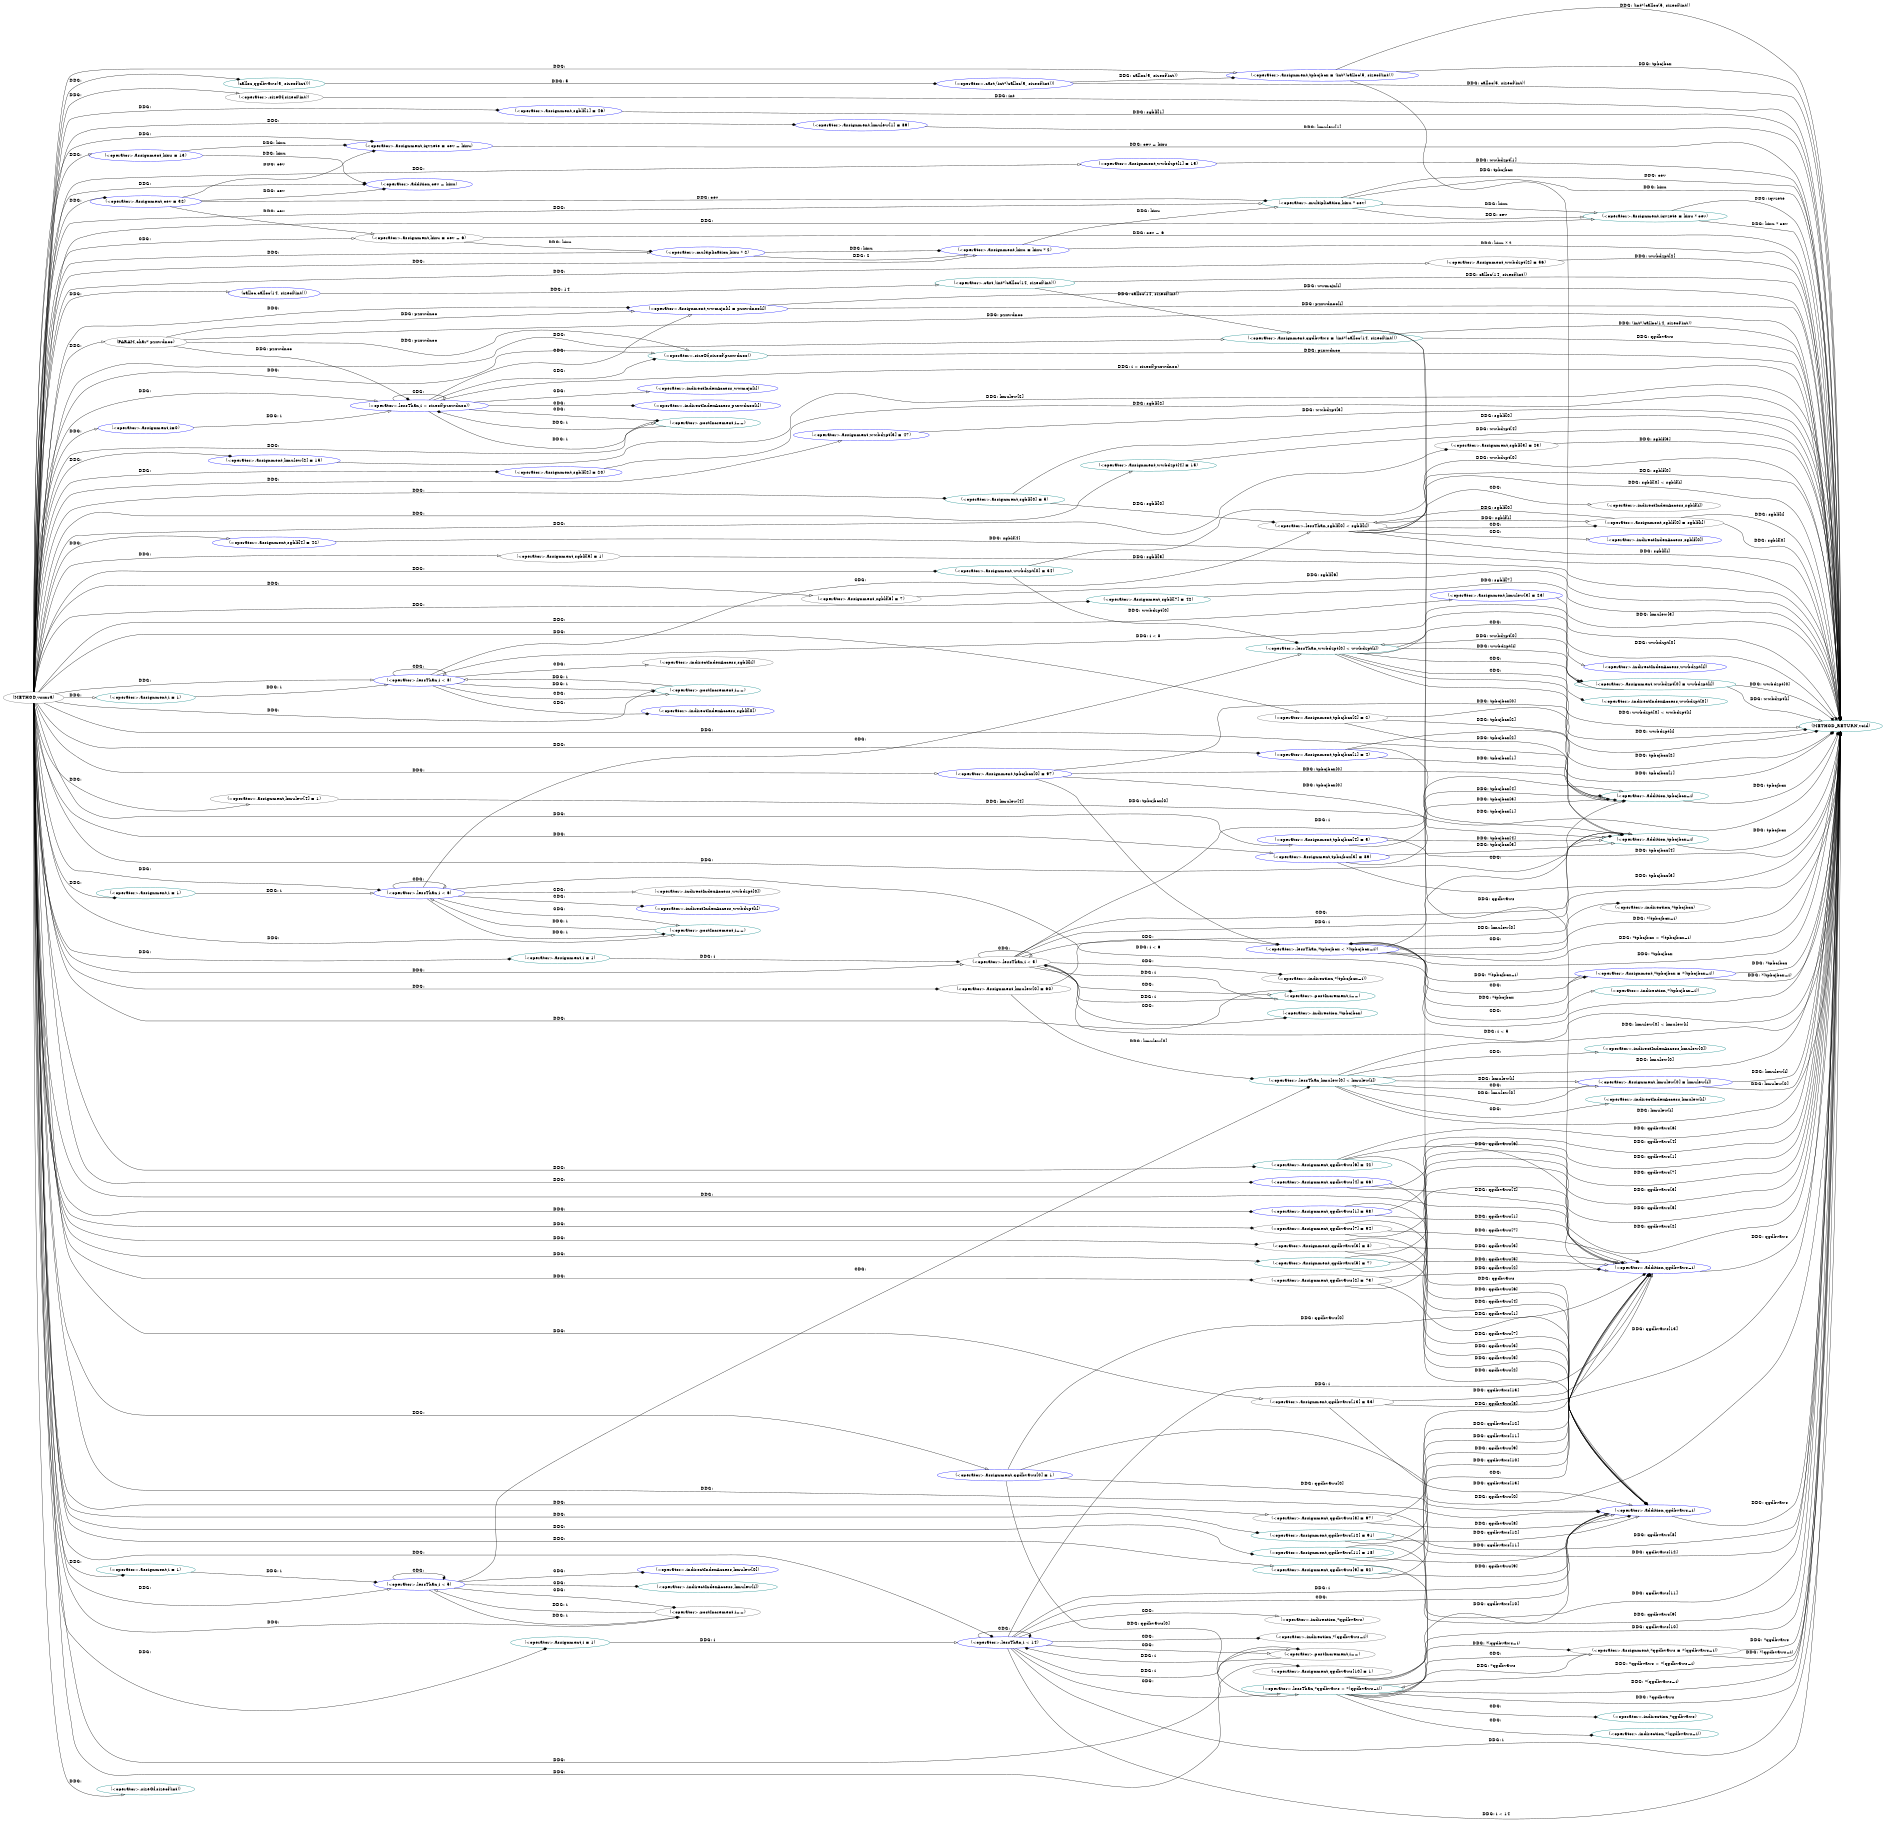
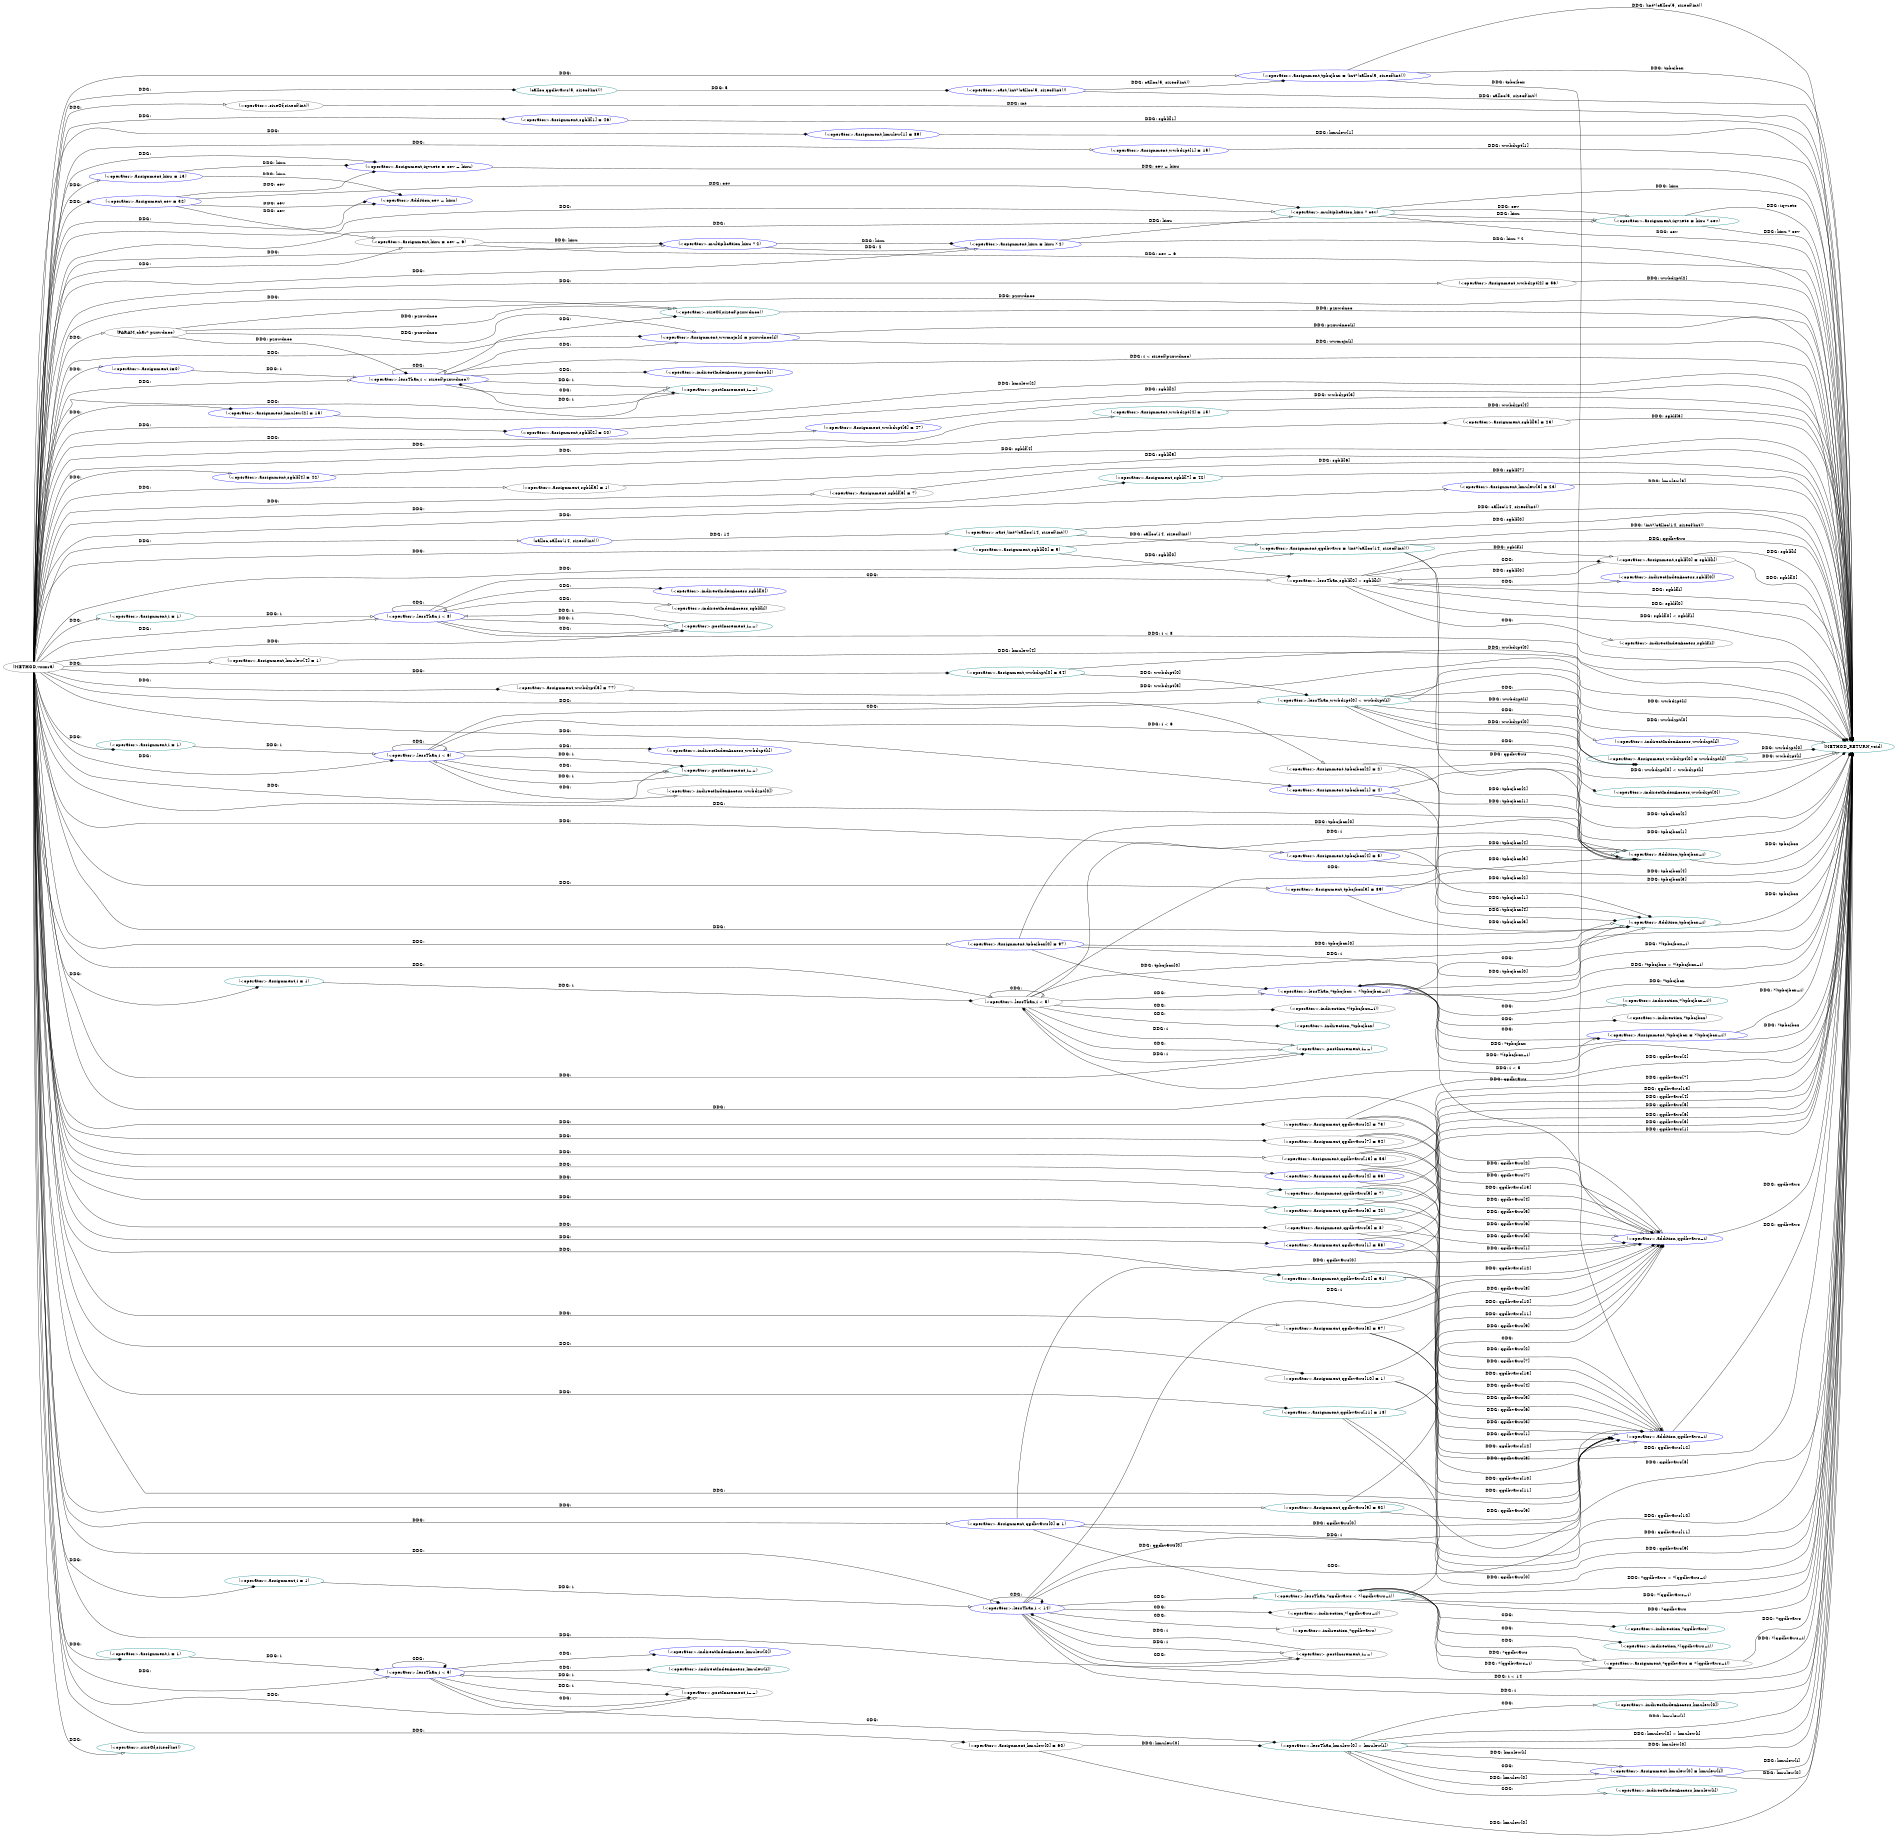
node "(<operator>.indirectIndexAccess,wwmcjn[i])": removed
node "(<operator>.assignment,wwbdzpt[5] = 77)": added
